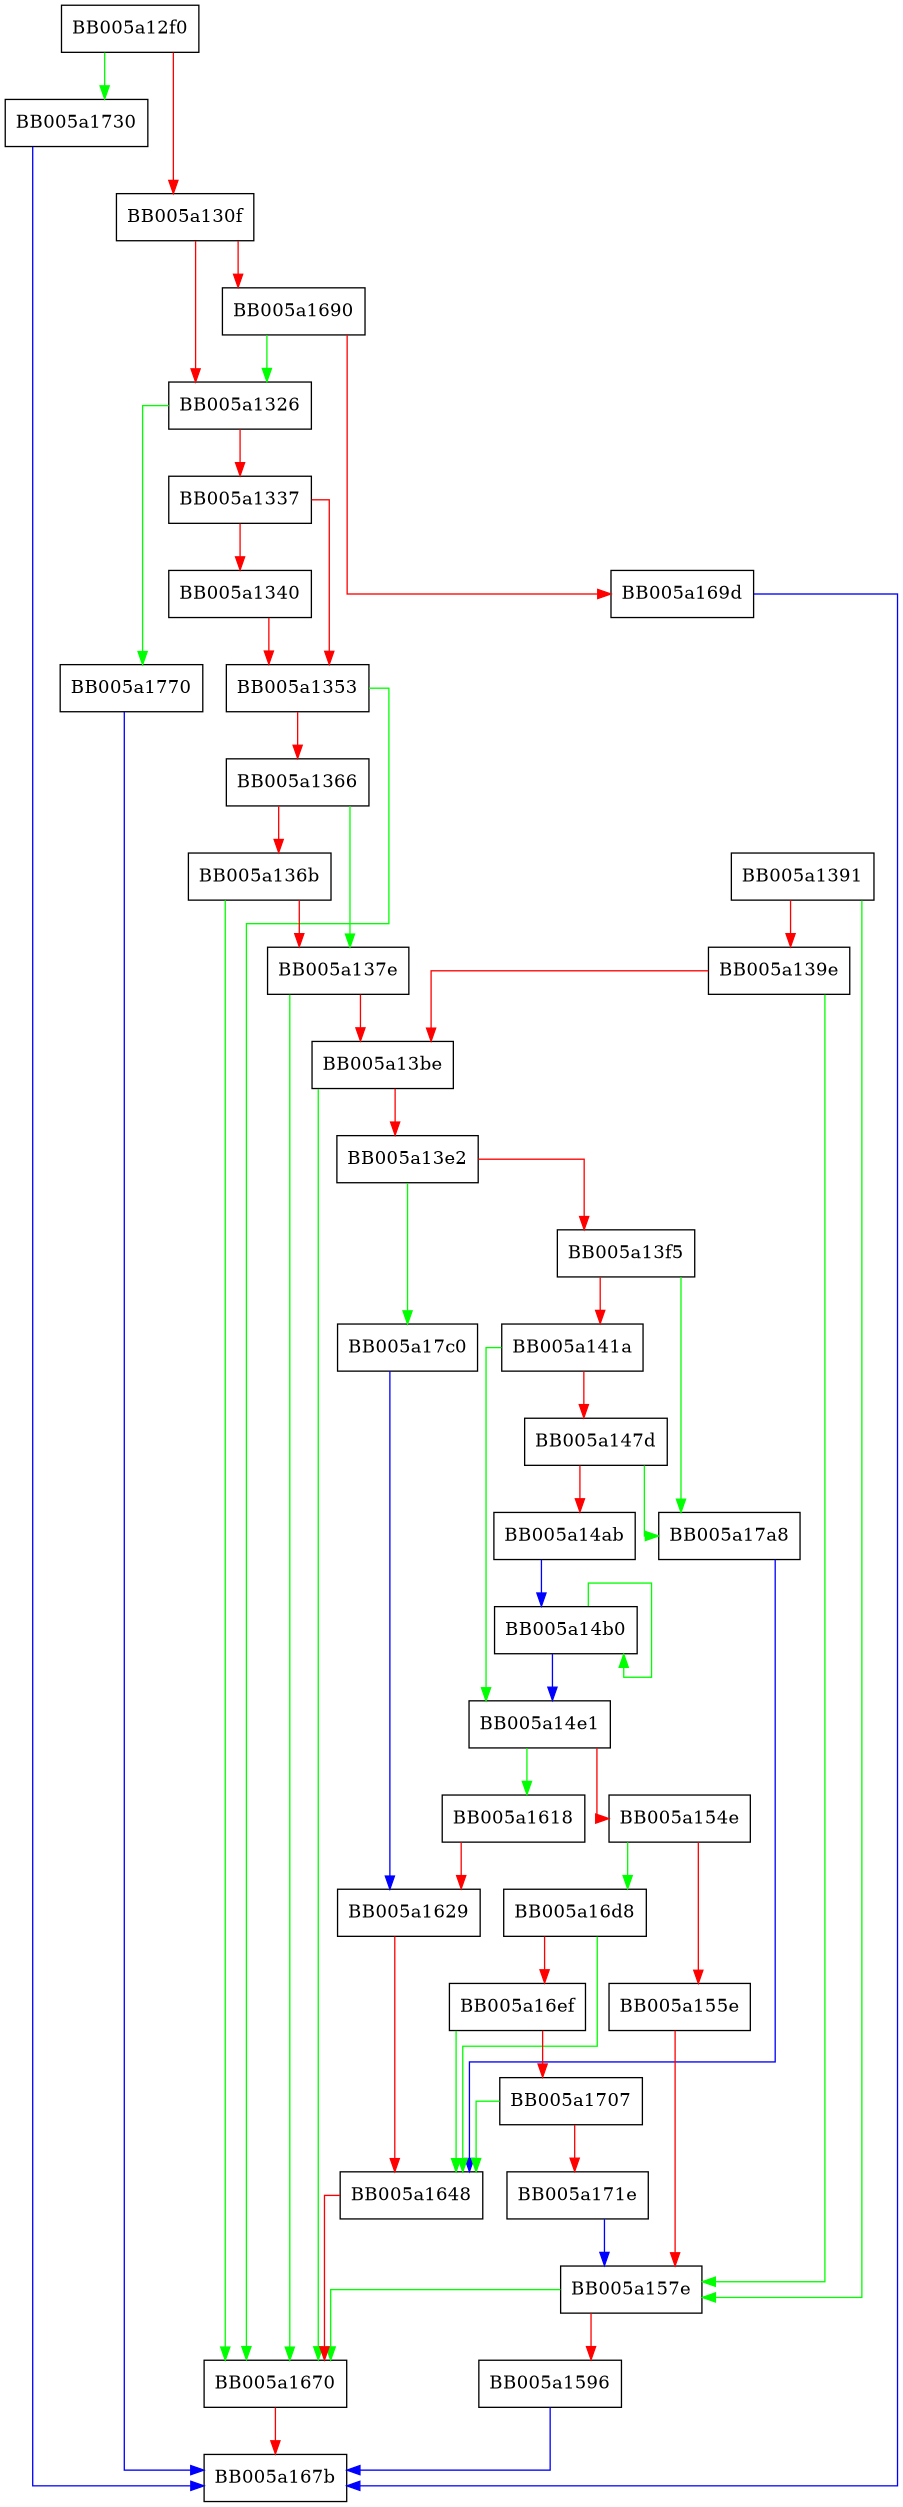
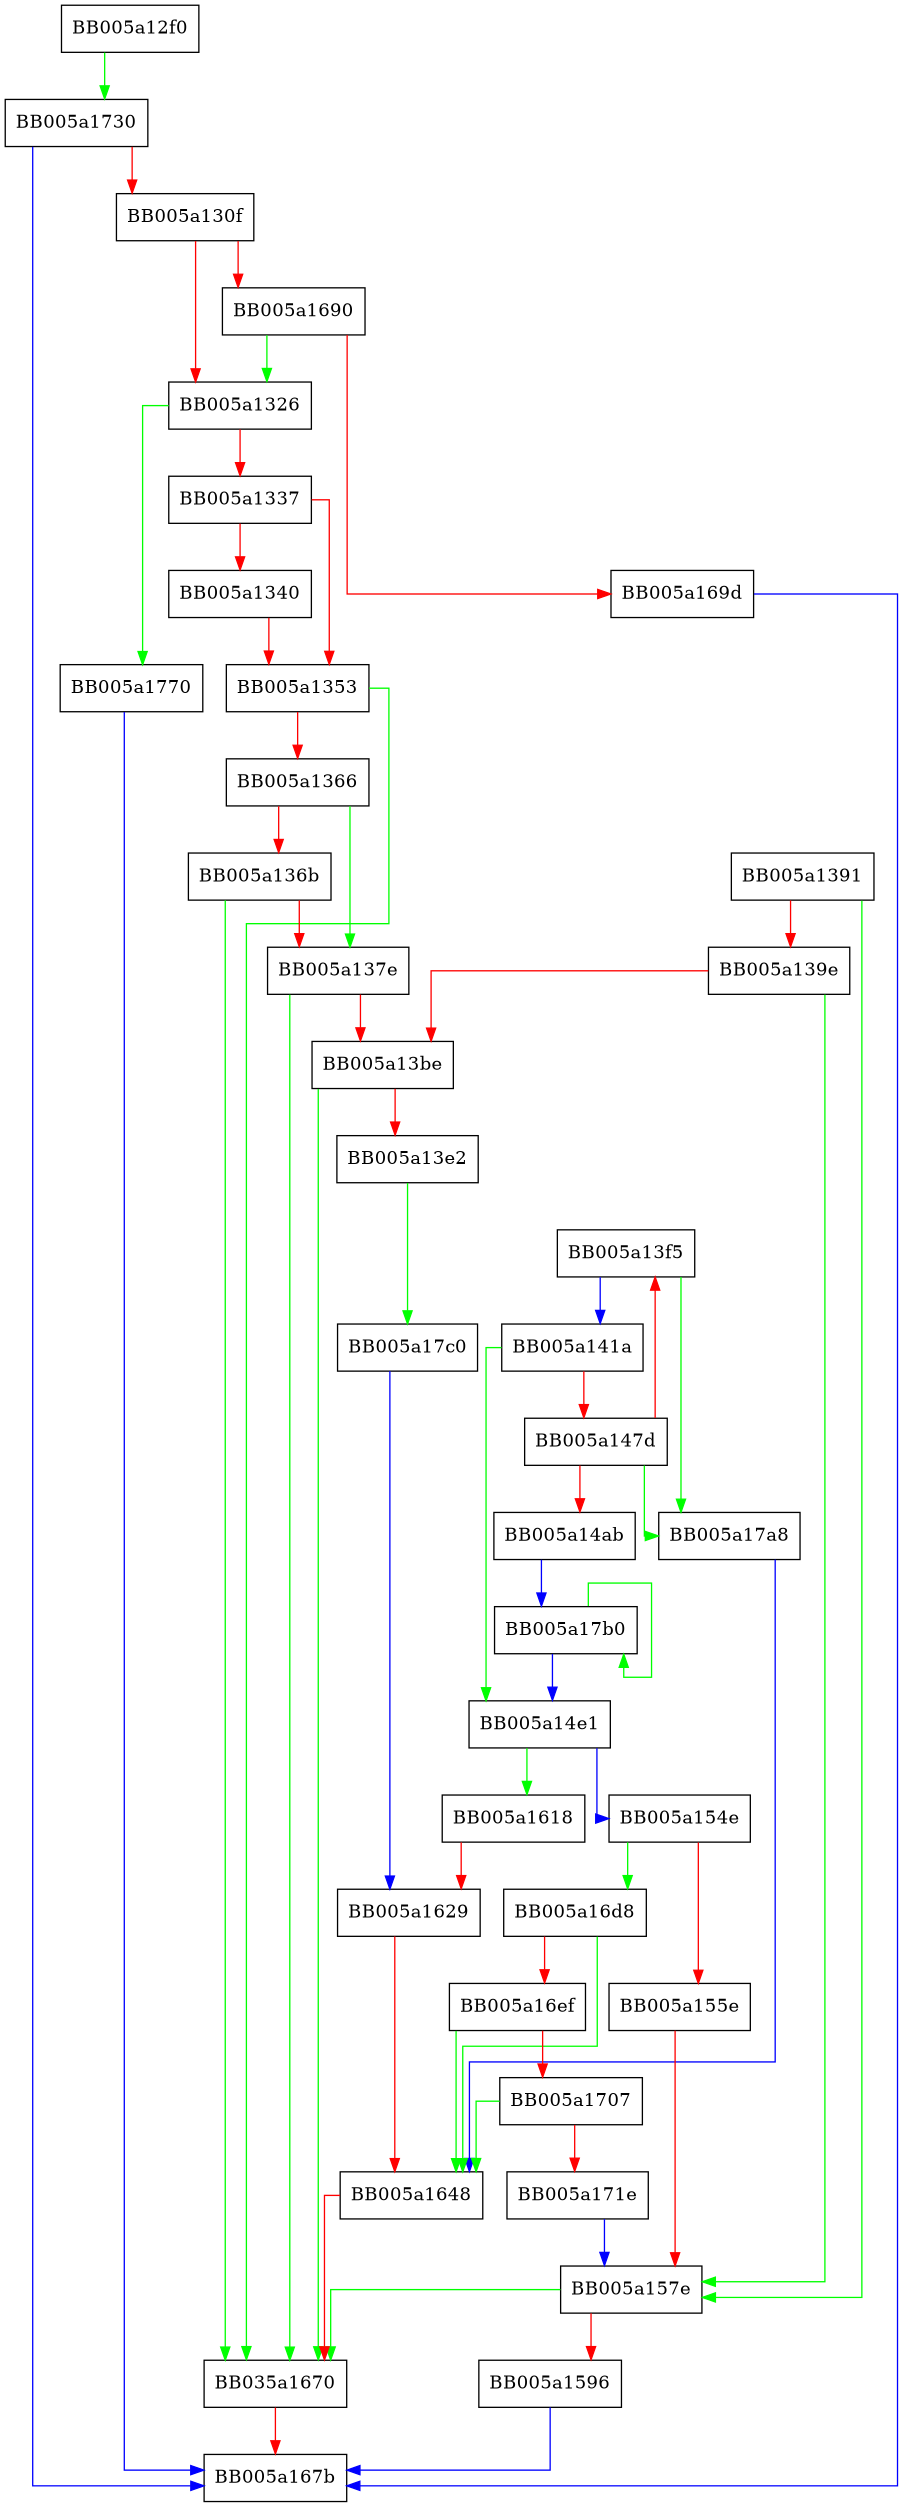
edge "BB005a12f0" -> "BB005a130f": now "BB005a1730" -> "BB005a130f"
edge "BB005a13e2" -> "BB005a13f5": now "BB005a147d" -> "BB005a13f5"
edge "BB005a13f5" -> "BB005a141a": color red -> blue
node "BB005a14b0": label "BB005a14b0" -> "BB005a17b0"
edge "BB005a14e1" -> "BB005a154e": color red -> blue
node "BB005a1670": label "BB005a1670" -> "BB035a1670"
